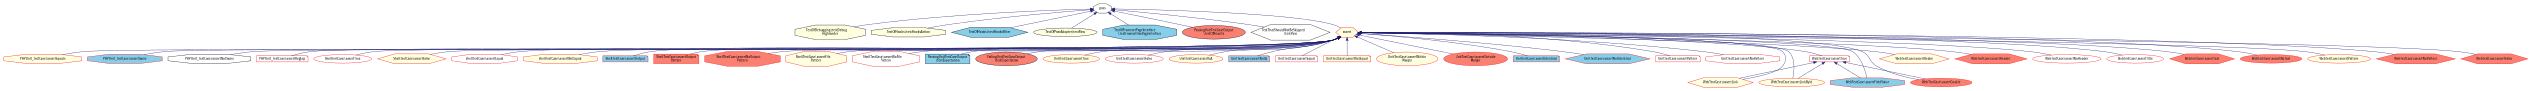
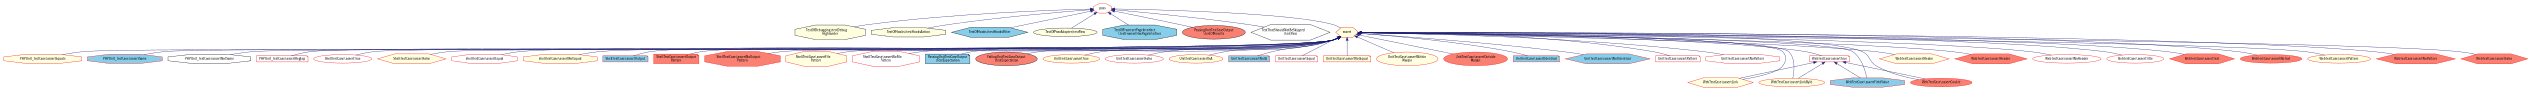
node "pass": color black -> red
